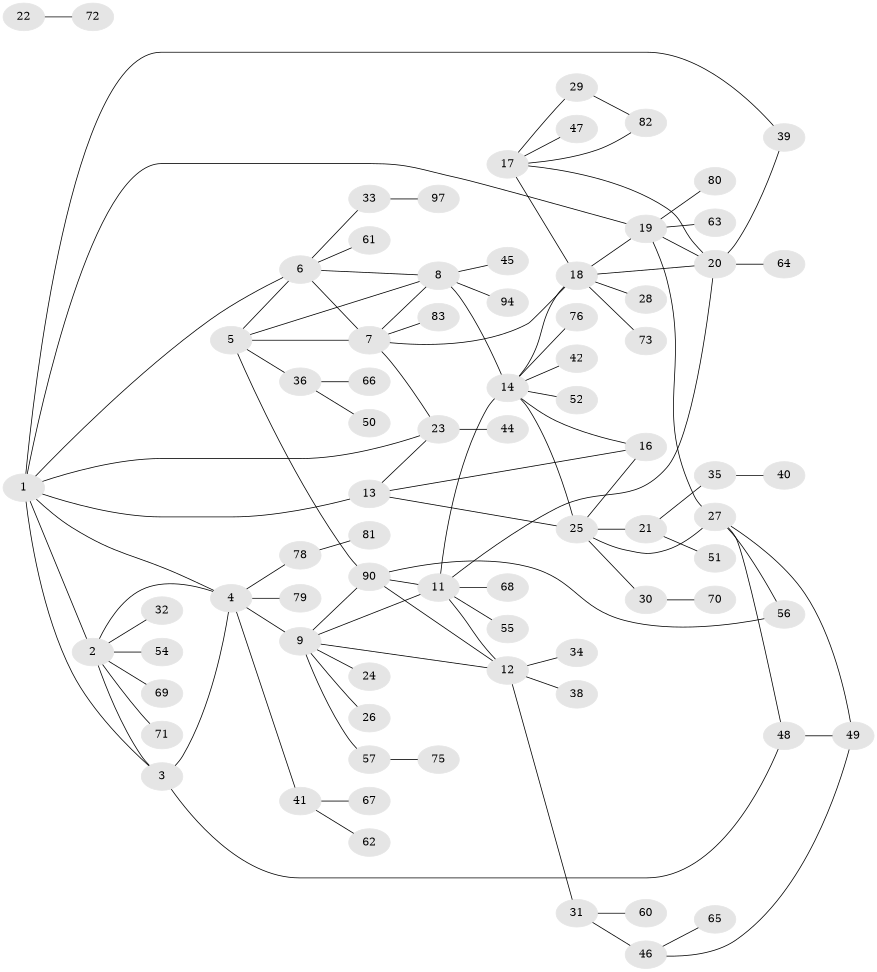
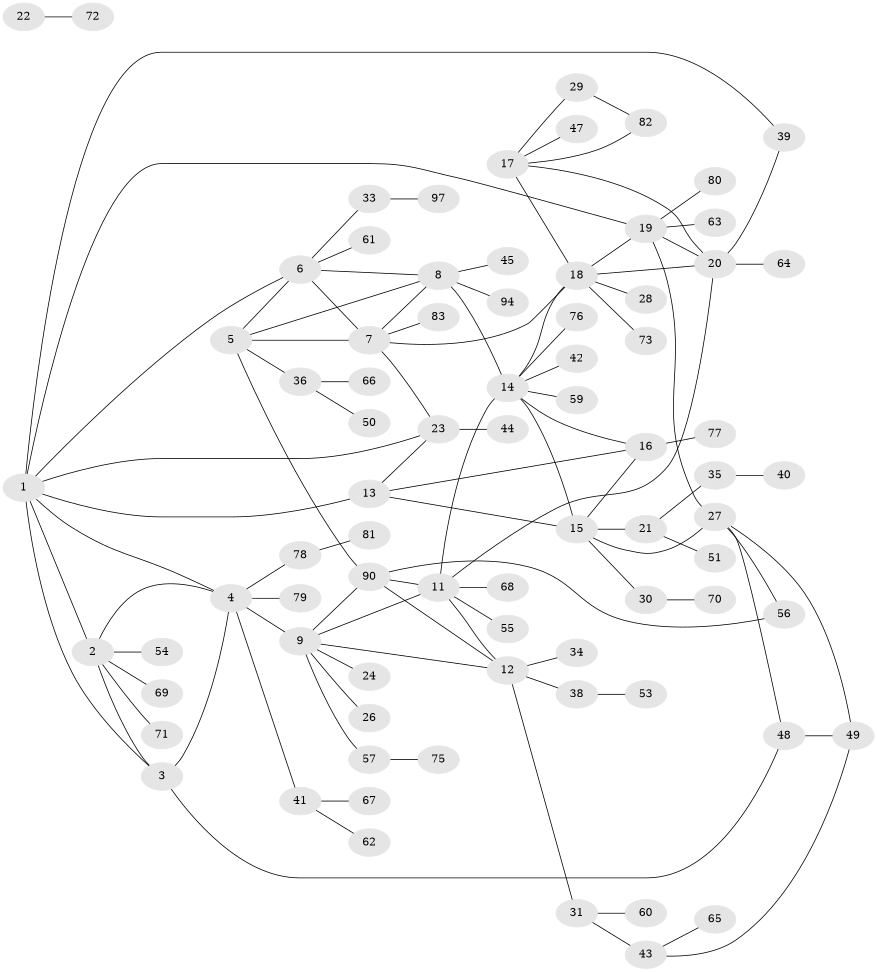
node "52": label "52" -> "59"
node "77": added
node "25": label "25" -> "15"
node "32": removed
node "53": added
node "46": label "46" -> "43"
